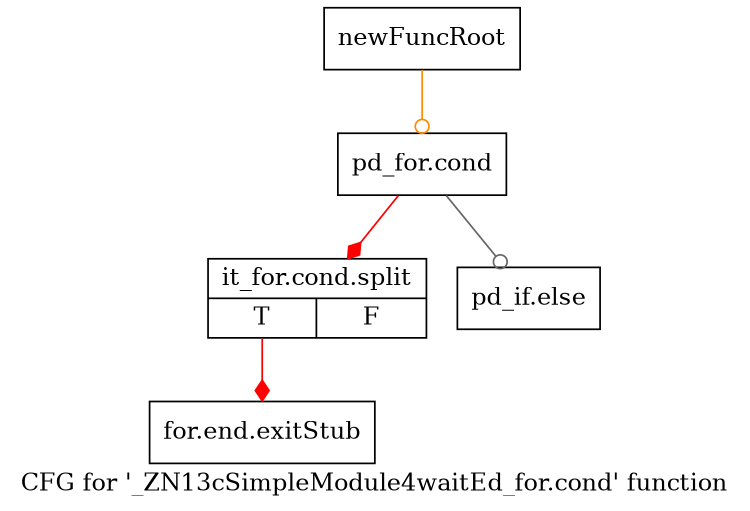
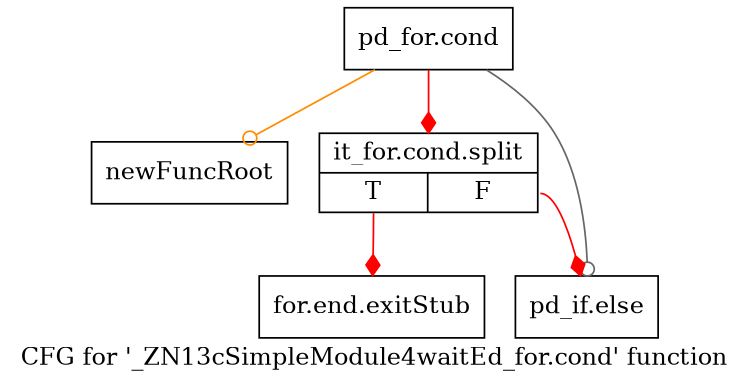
edge "newFuncRoot" -> "pd_for.cond": reversed
edge "it_for.cond.split" -> "pd_if.else": added
